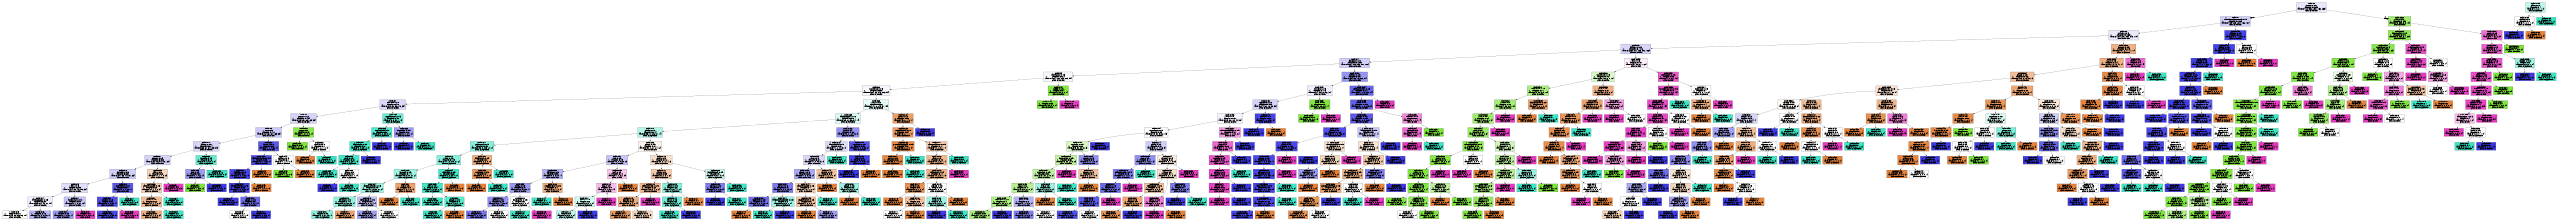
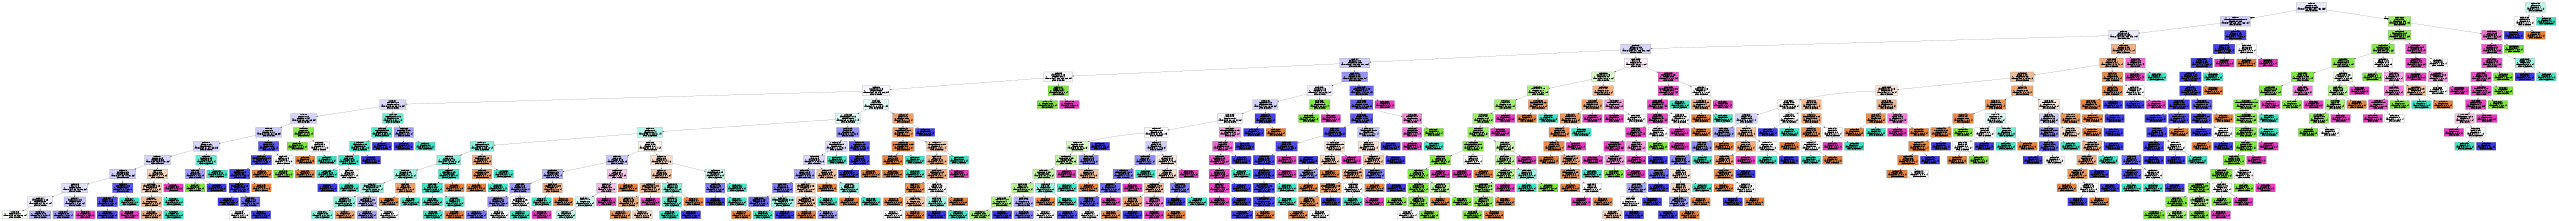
node "node #439": text "class = chinese" -> "class = black"
edge "node #92" -> "node #91": reversed
edge "node #225" -> "node #230": now "node #226" -> "node #230"
edge "node #114" -> "node #110": reversed
node "node #113": removed
